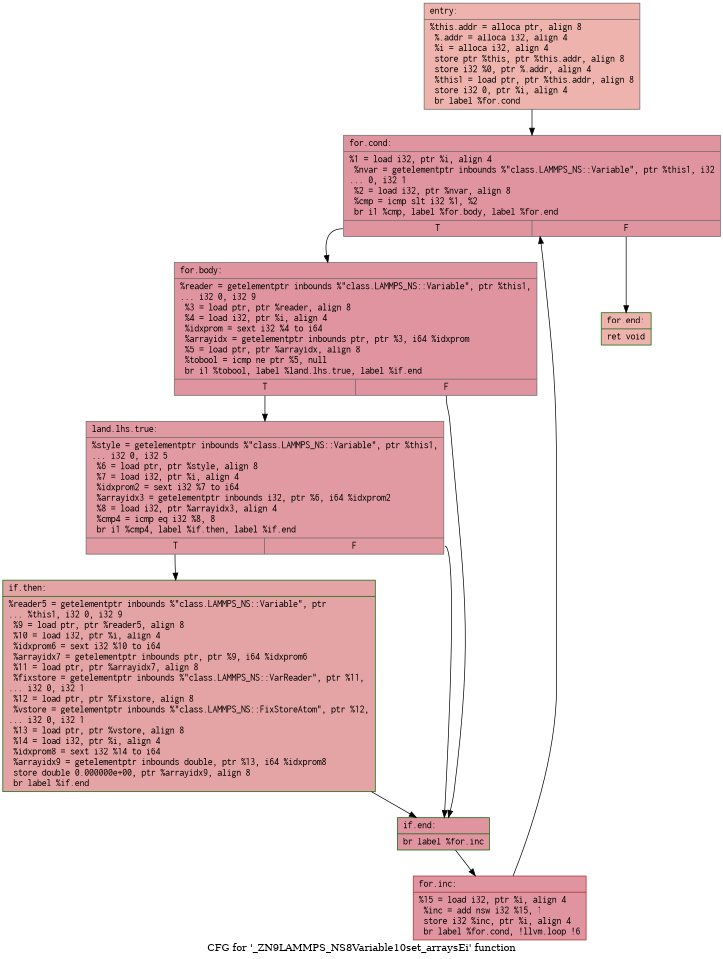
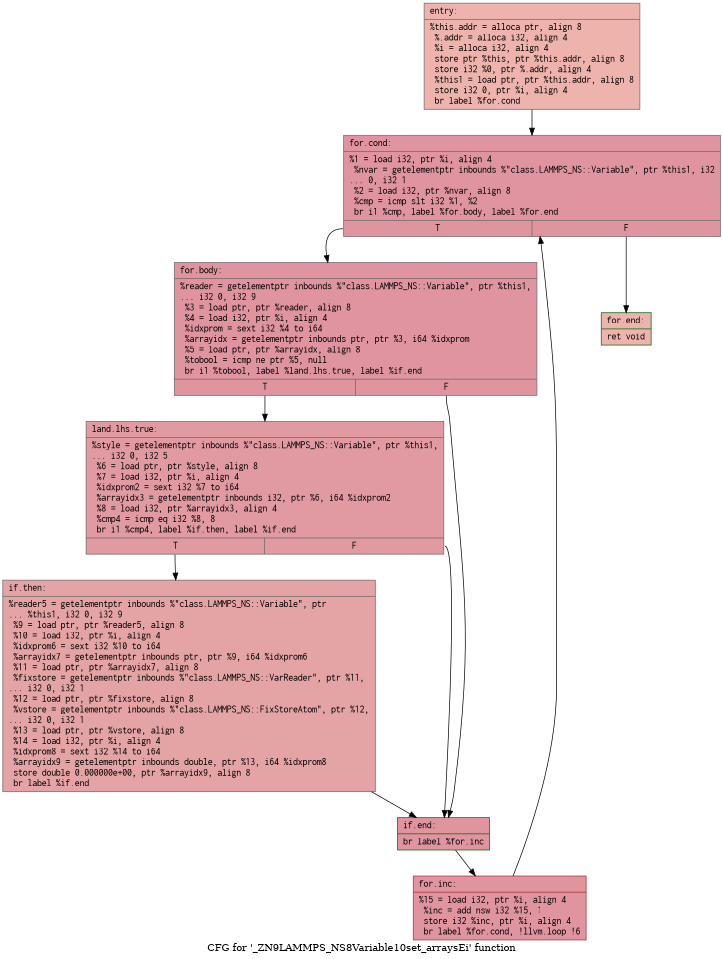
node "if.then:": color darkgreen -> gray40
